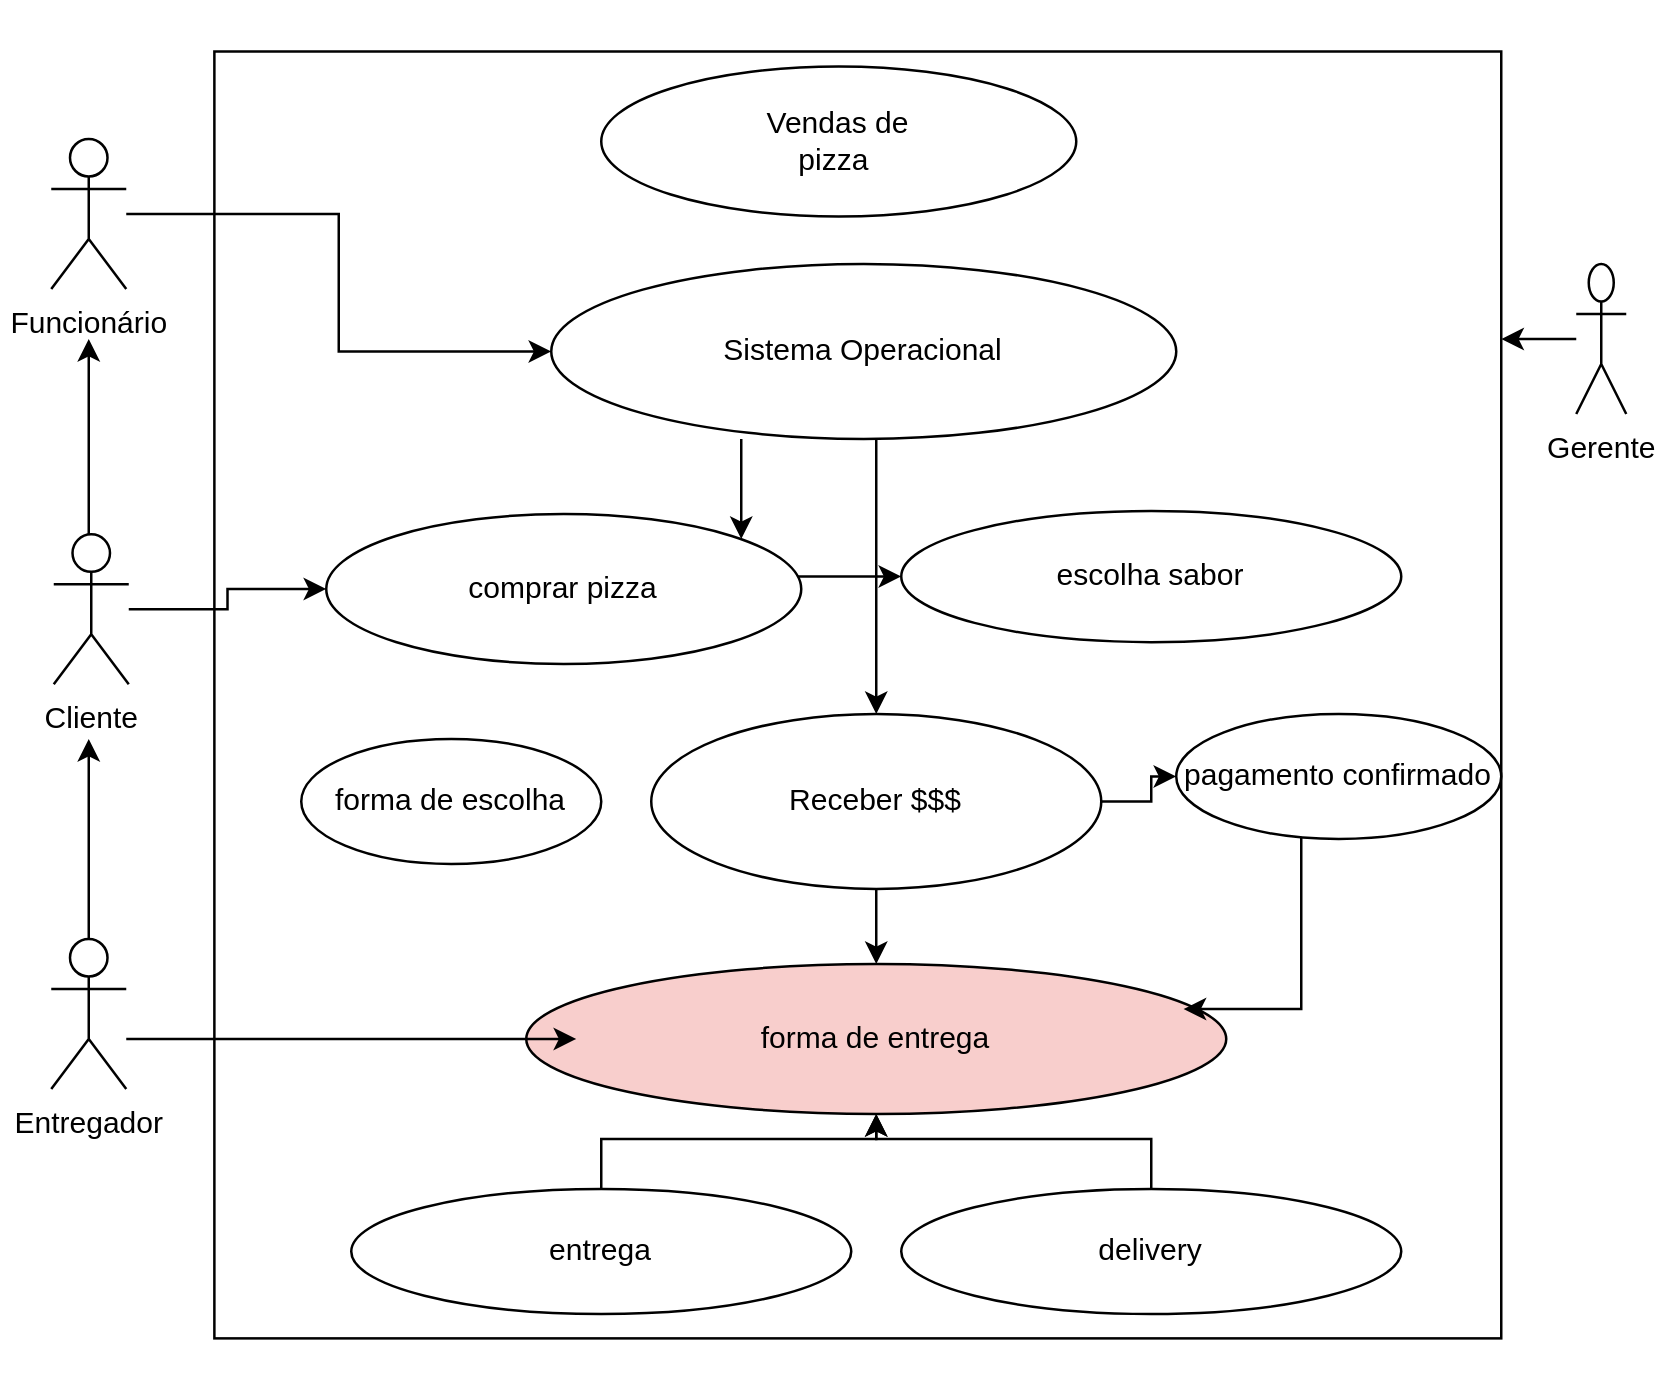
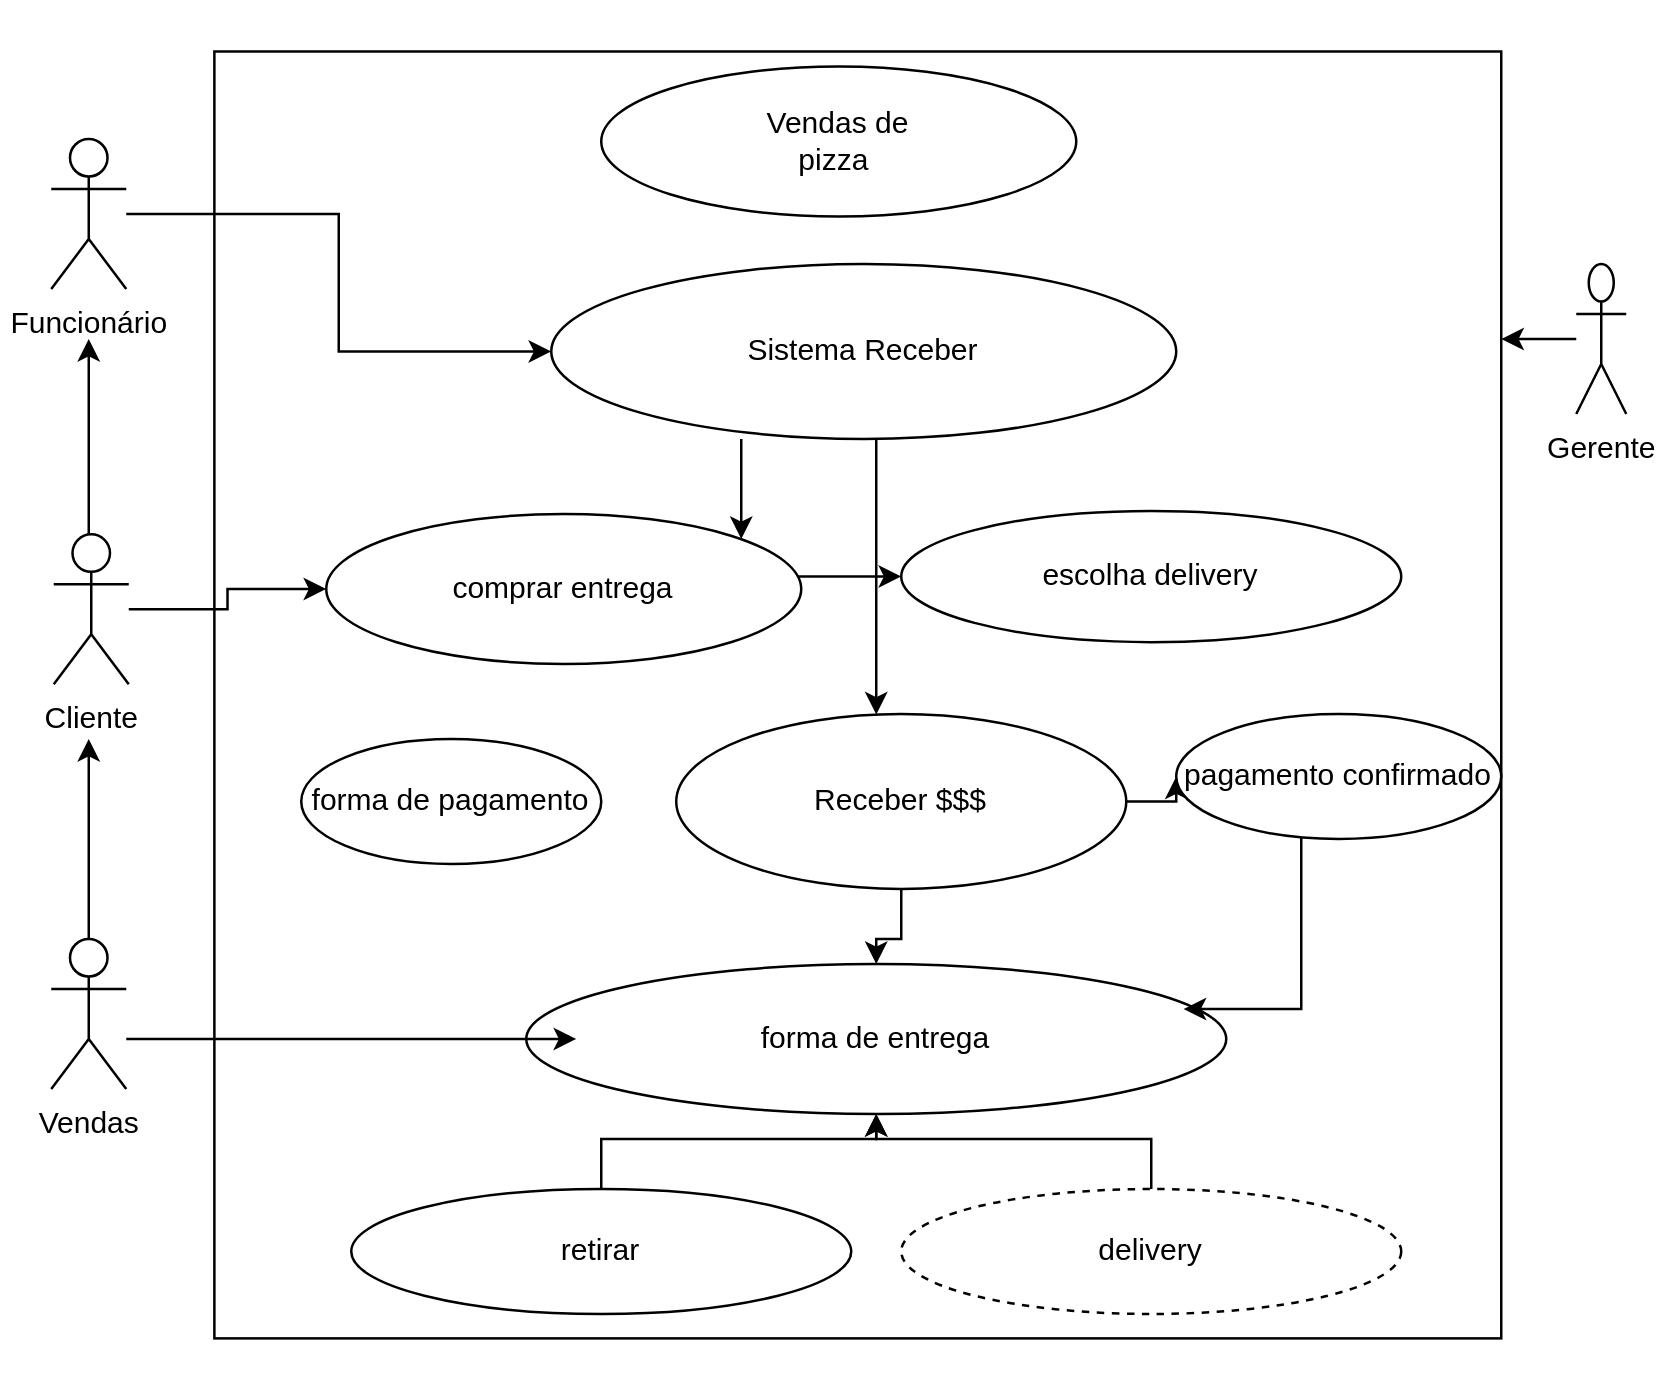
node "Sistema Operacional": label "Sistema Operacional" -> "Sistema Receber"
node "escolha sabor": label "escolha sabor" -> "escolha delivery"
node "comprar pizza": label "comprar pizza" -> "comprar entrega"
node "forma de escolha": label "forma de escolha" -> "forma de pagamento"
node "Receber $$$": moved (876, 801) -> (901, 801)
node "forma de entrega": fillcolor #f8cecc -> #ffffff
node "Entregador": label "Entregador" -> "Vendas"
node "entrega": label "entrega" -> "retirar"
node "delivery": style solid -> dashed
